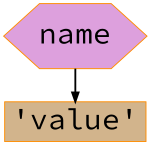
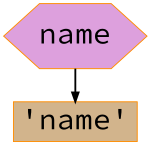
node "'value'": label "'value'" -> "'name'"
